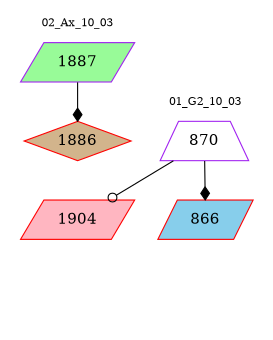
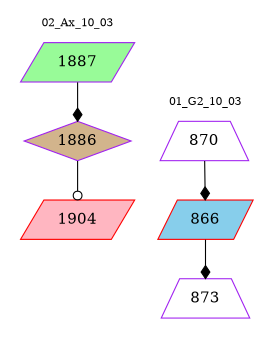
node "1886": color red -> purple
edge "870" -> "1904": now "1886" -> "1904"
node "873": added
